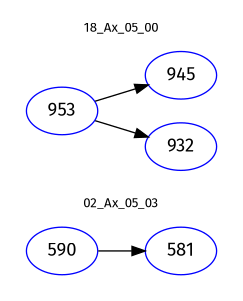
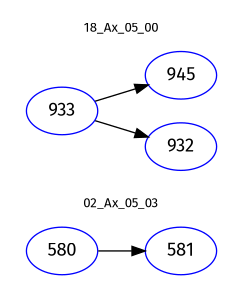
node "953": label "953" -> "933"
node "590": label "590" -> "580"
